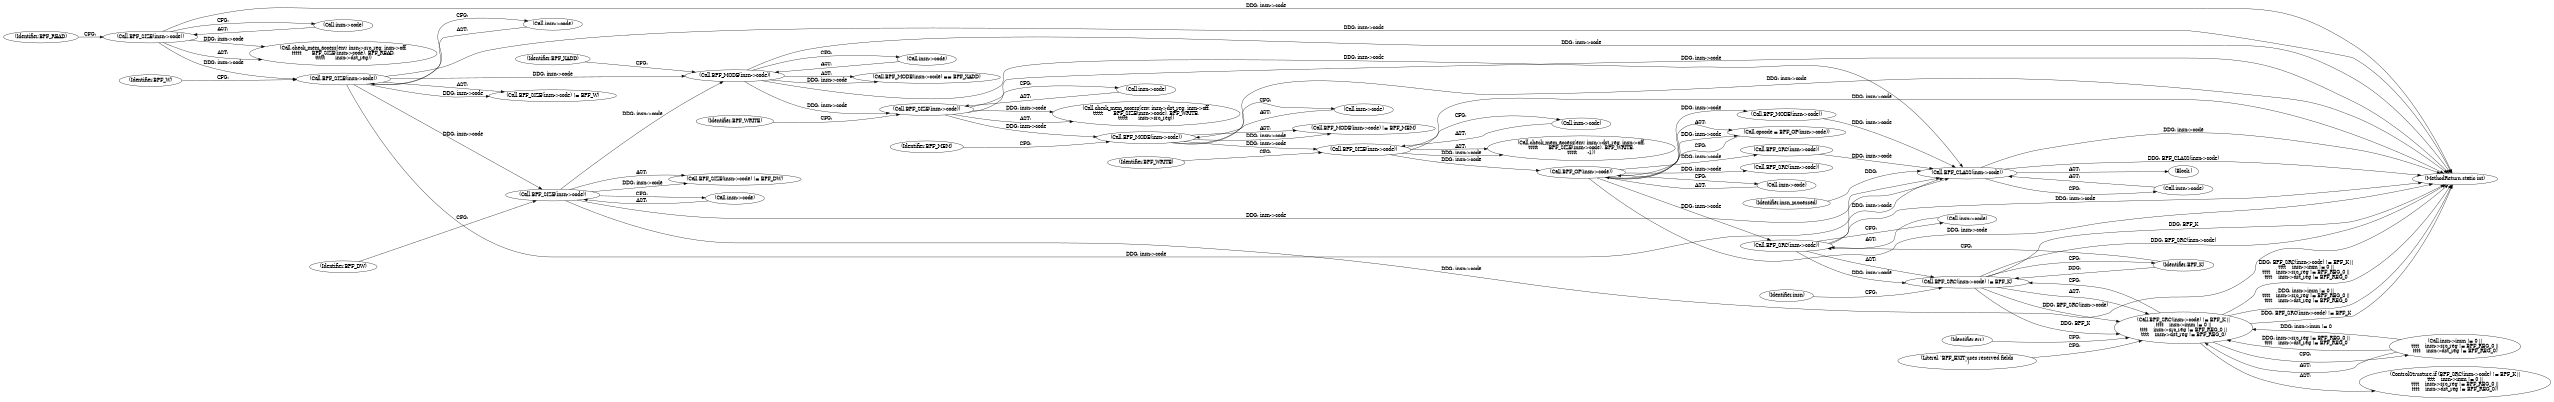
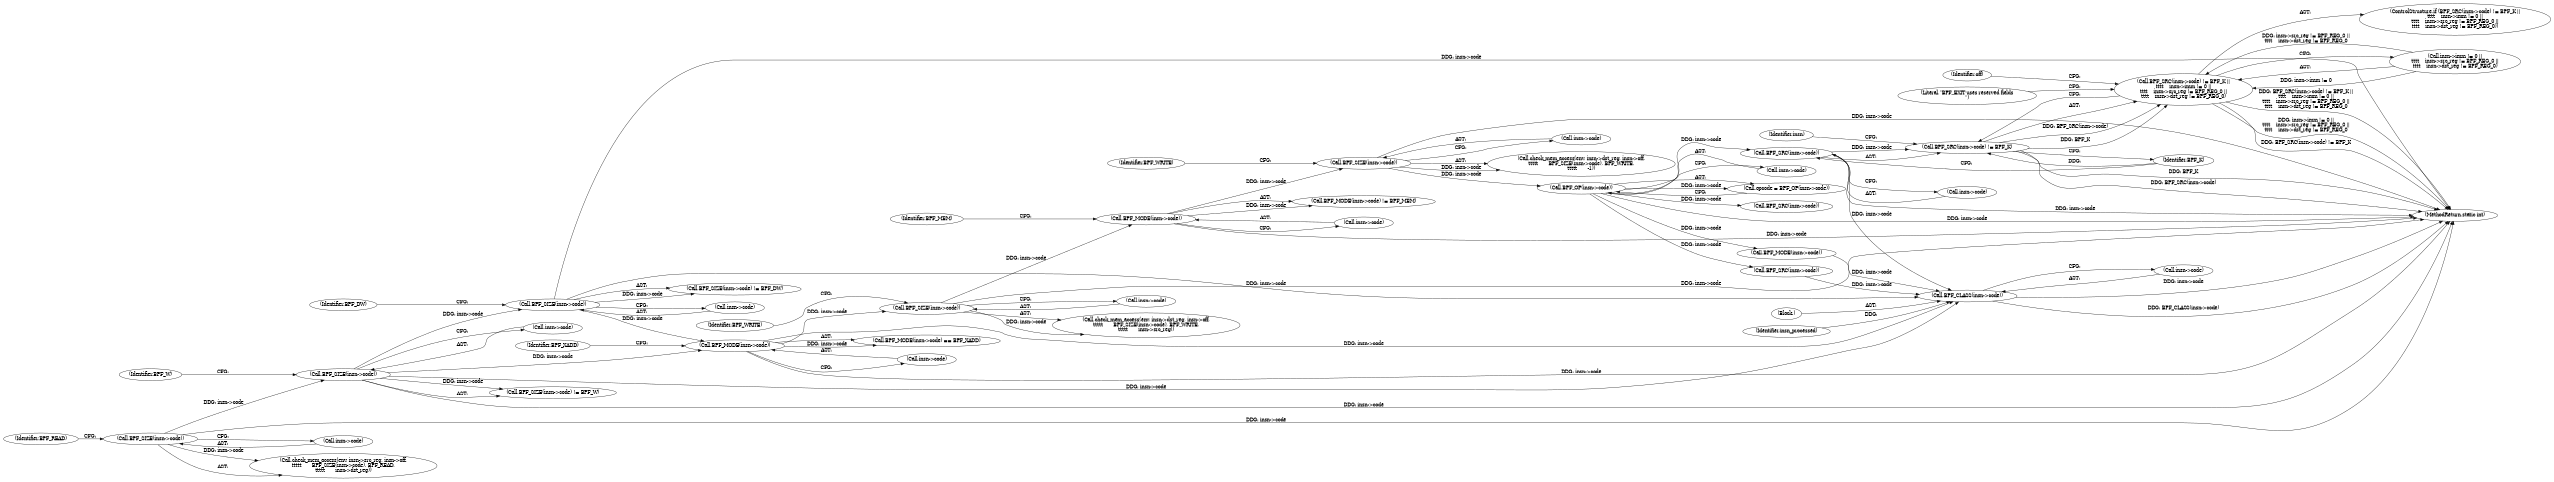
edge "(Call,BPF_CLASS(insn->code))" -> "(Block,)": reversed
node "(Identifier,err)": label "(Identifier,err)" -> "(Identifier,off)"
